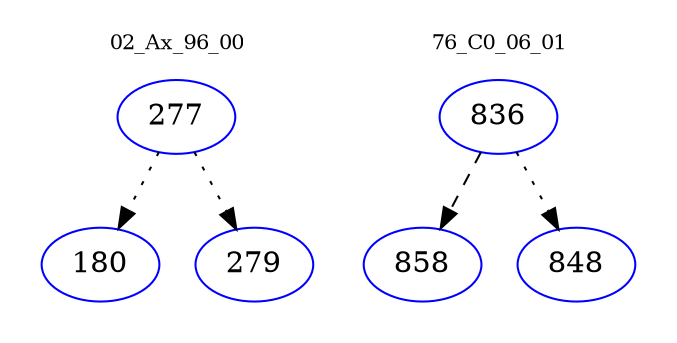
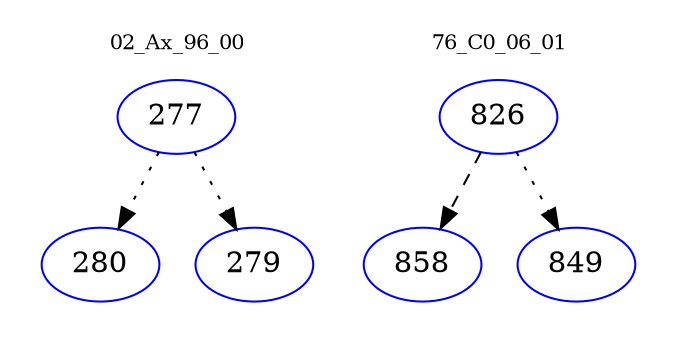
node "836": label "836" -> "826"
node "180": label "180" -> "280"
node "848": label "848" -> "849"
